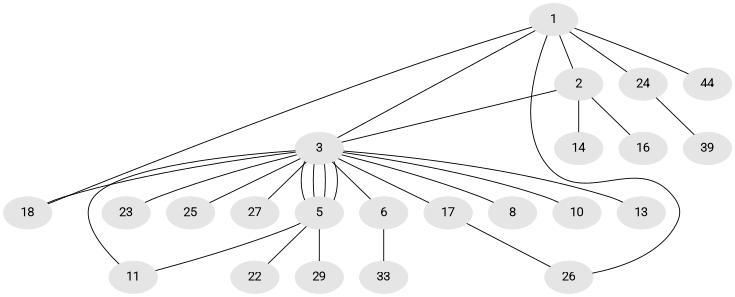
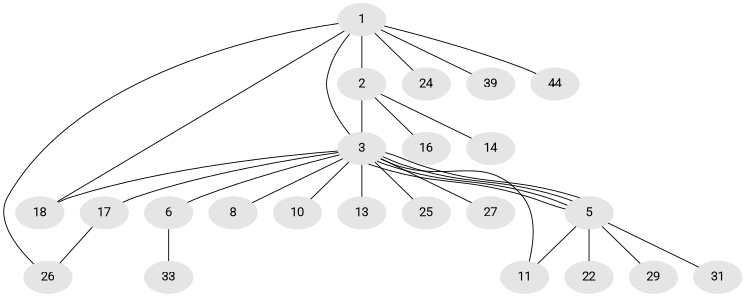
edge "24" -- "39": now "1" -- "39"
node "23": removed
node "31": added
